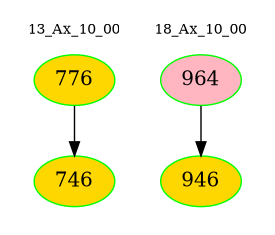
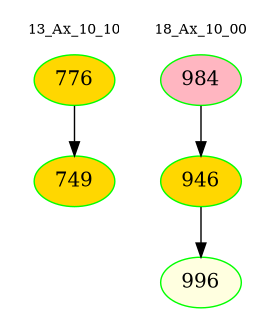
cluster "13_Ax_10_00": label "13_Ax_10_00" -> "13_Ax_10_10"
node "964": label "964" -> "984"
node "746": label "746" -> "749"
node "996": added
